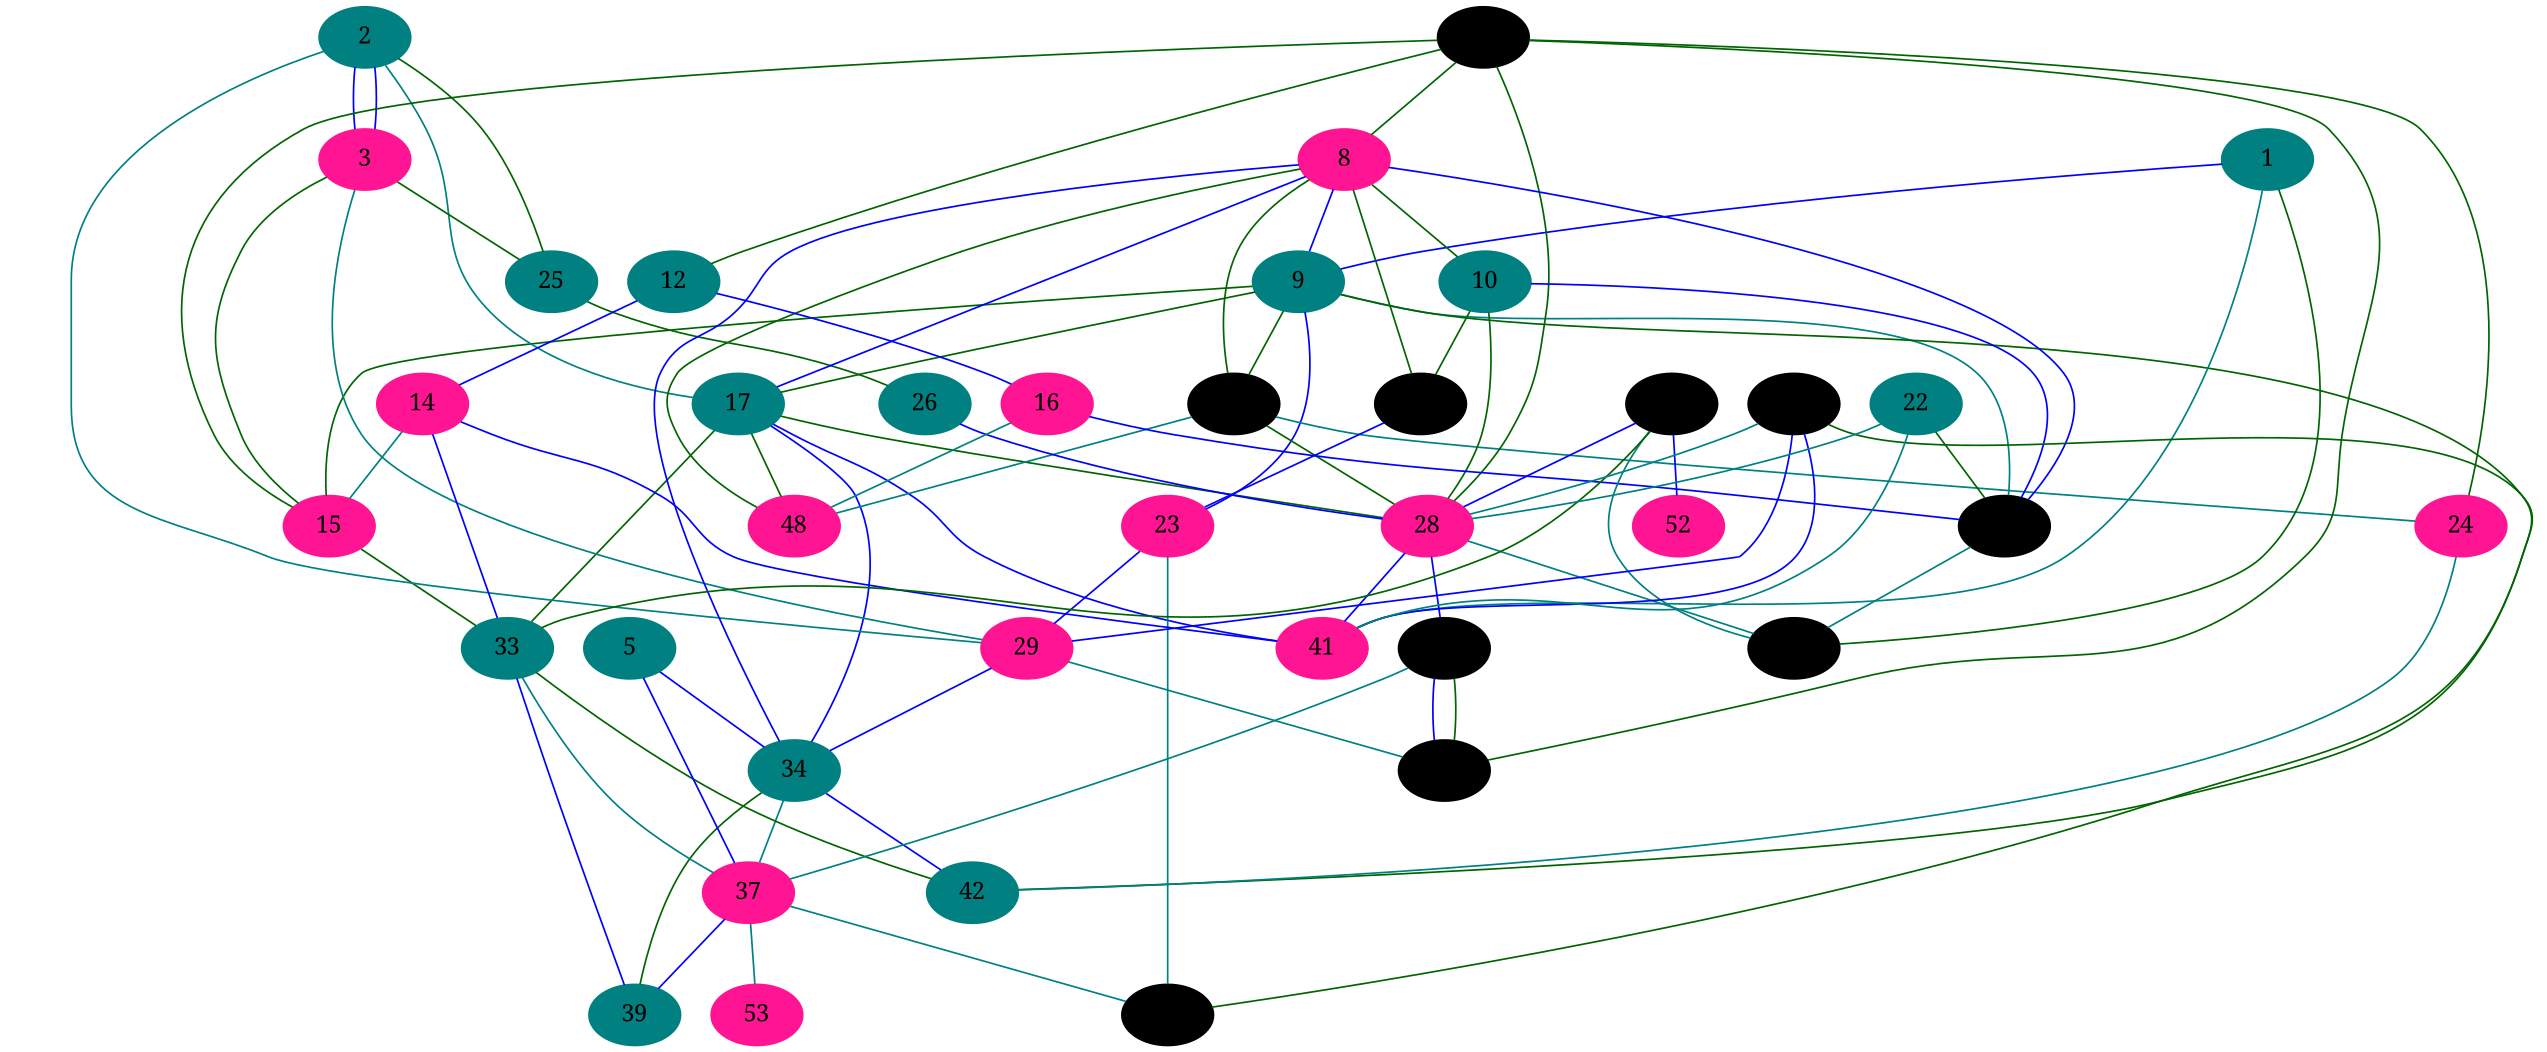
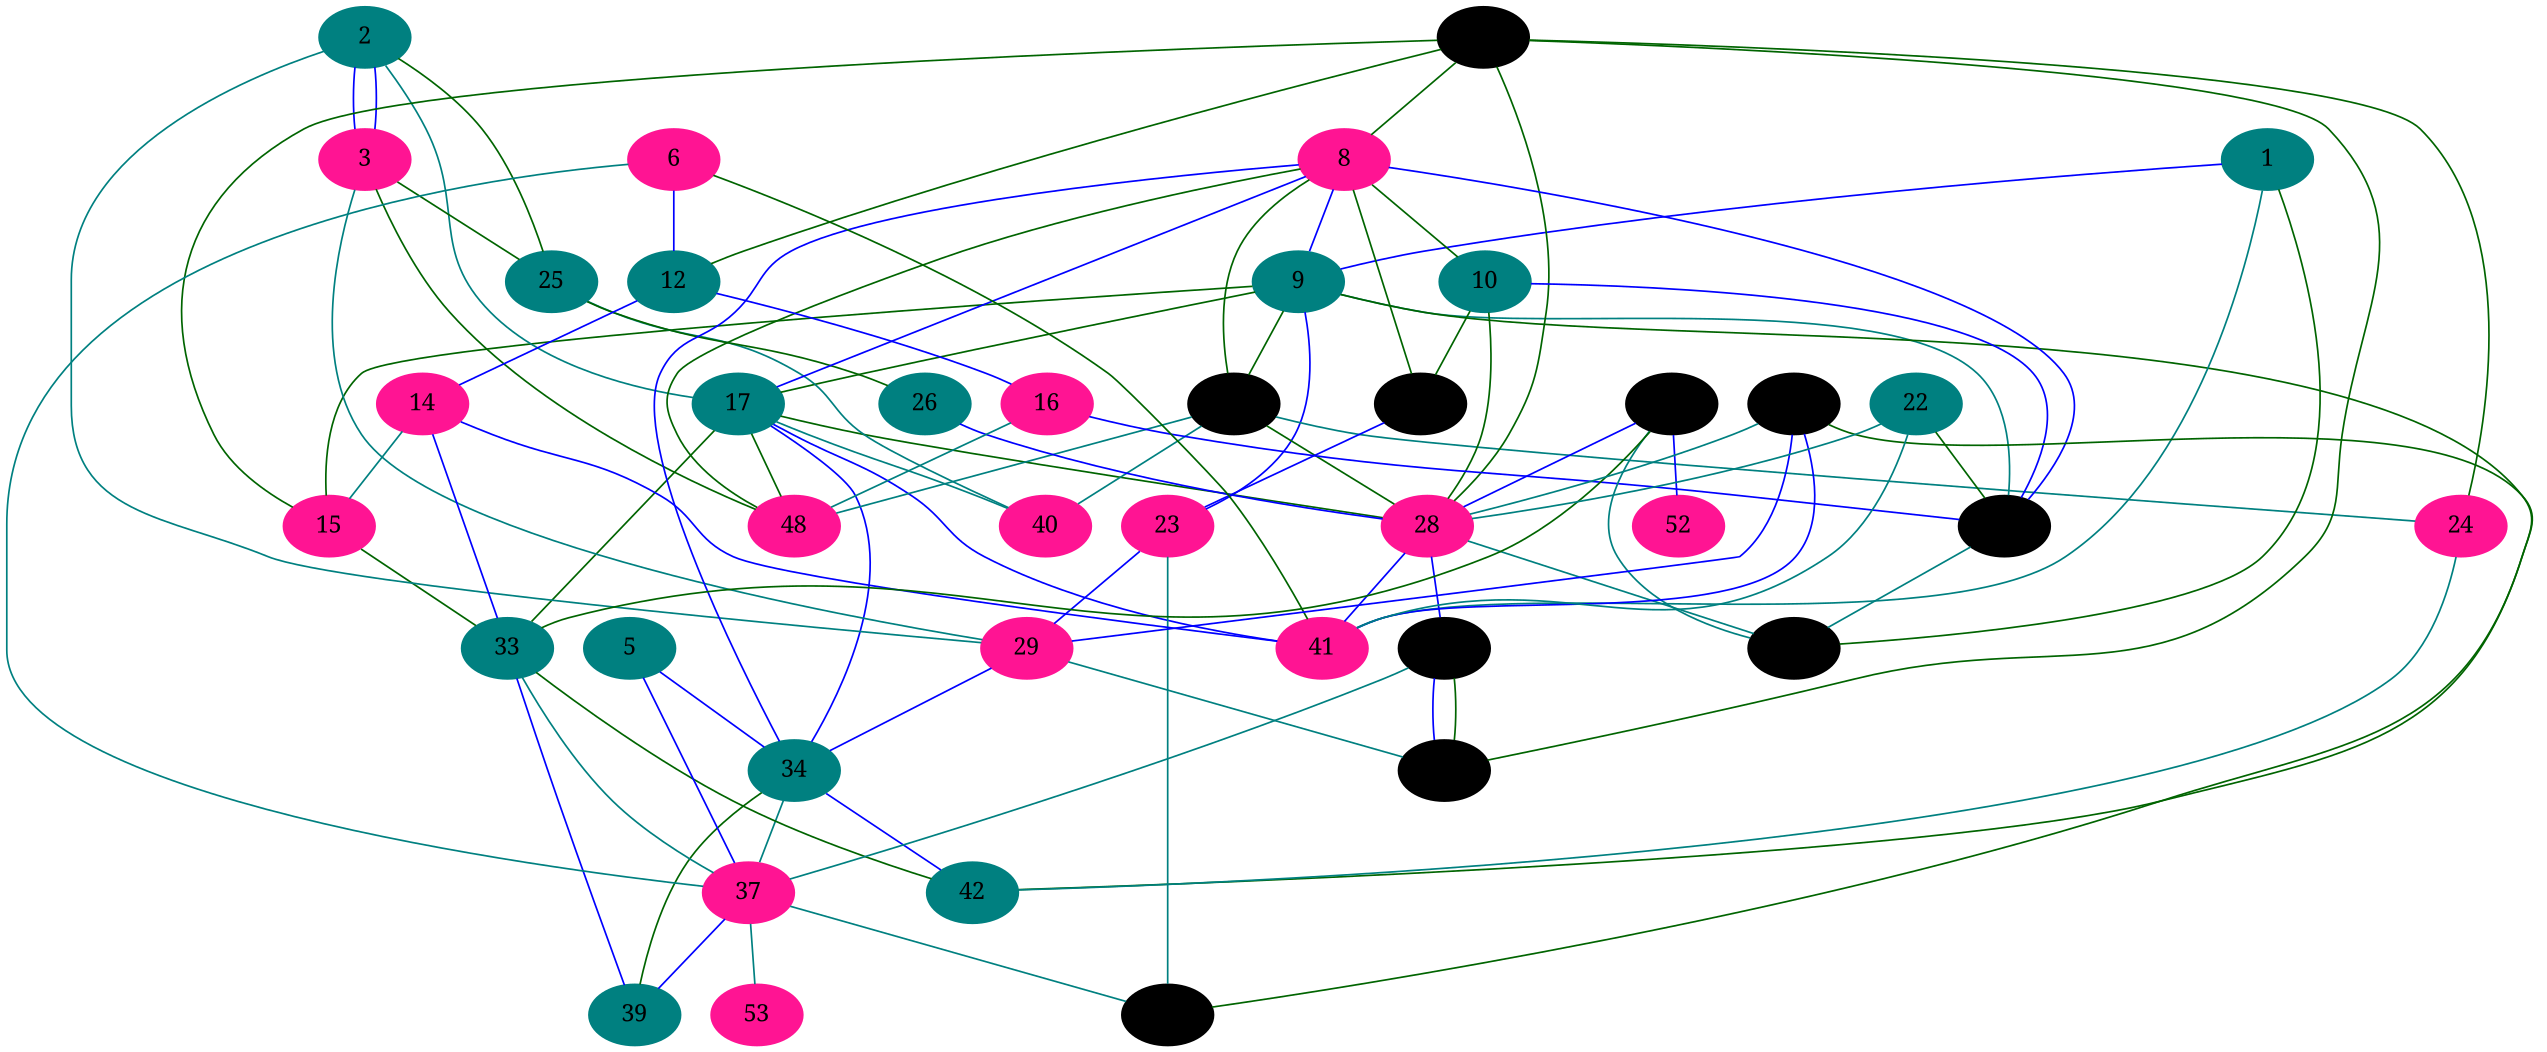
node "6": added
edge "3" -- "15": now "3" -- "48"
node "40": added
